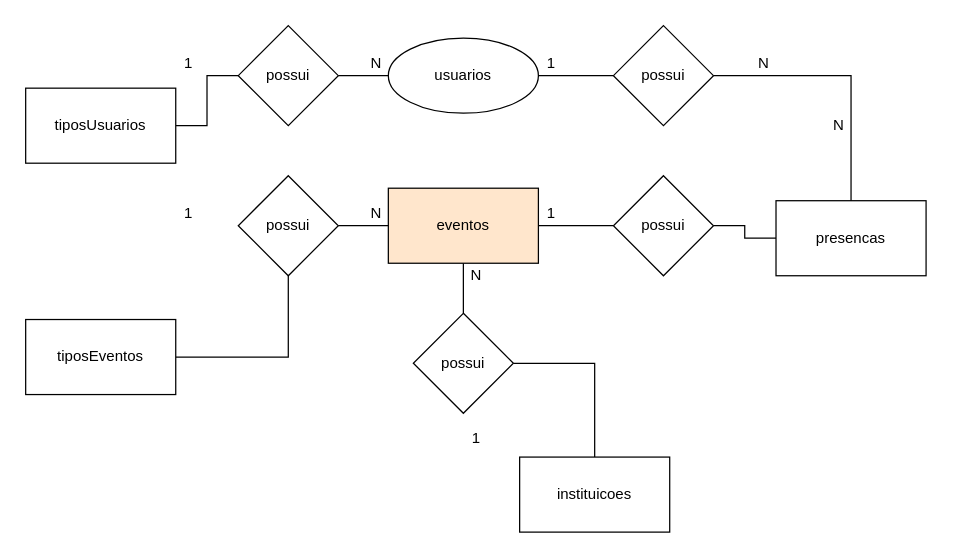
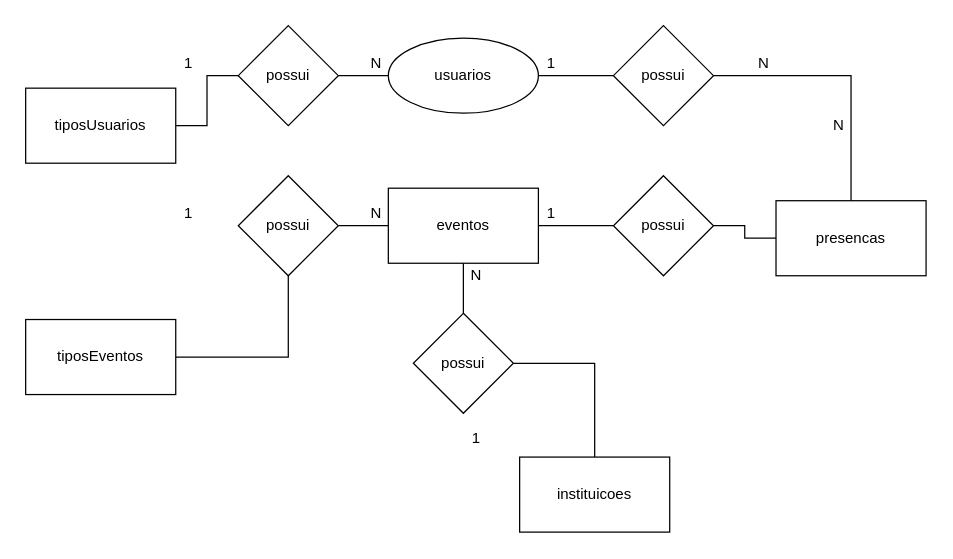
node "eventos": fillcolor #ffe6cc -> #ffffff
